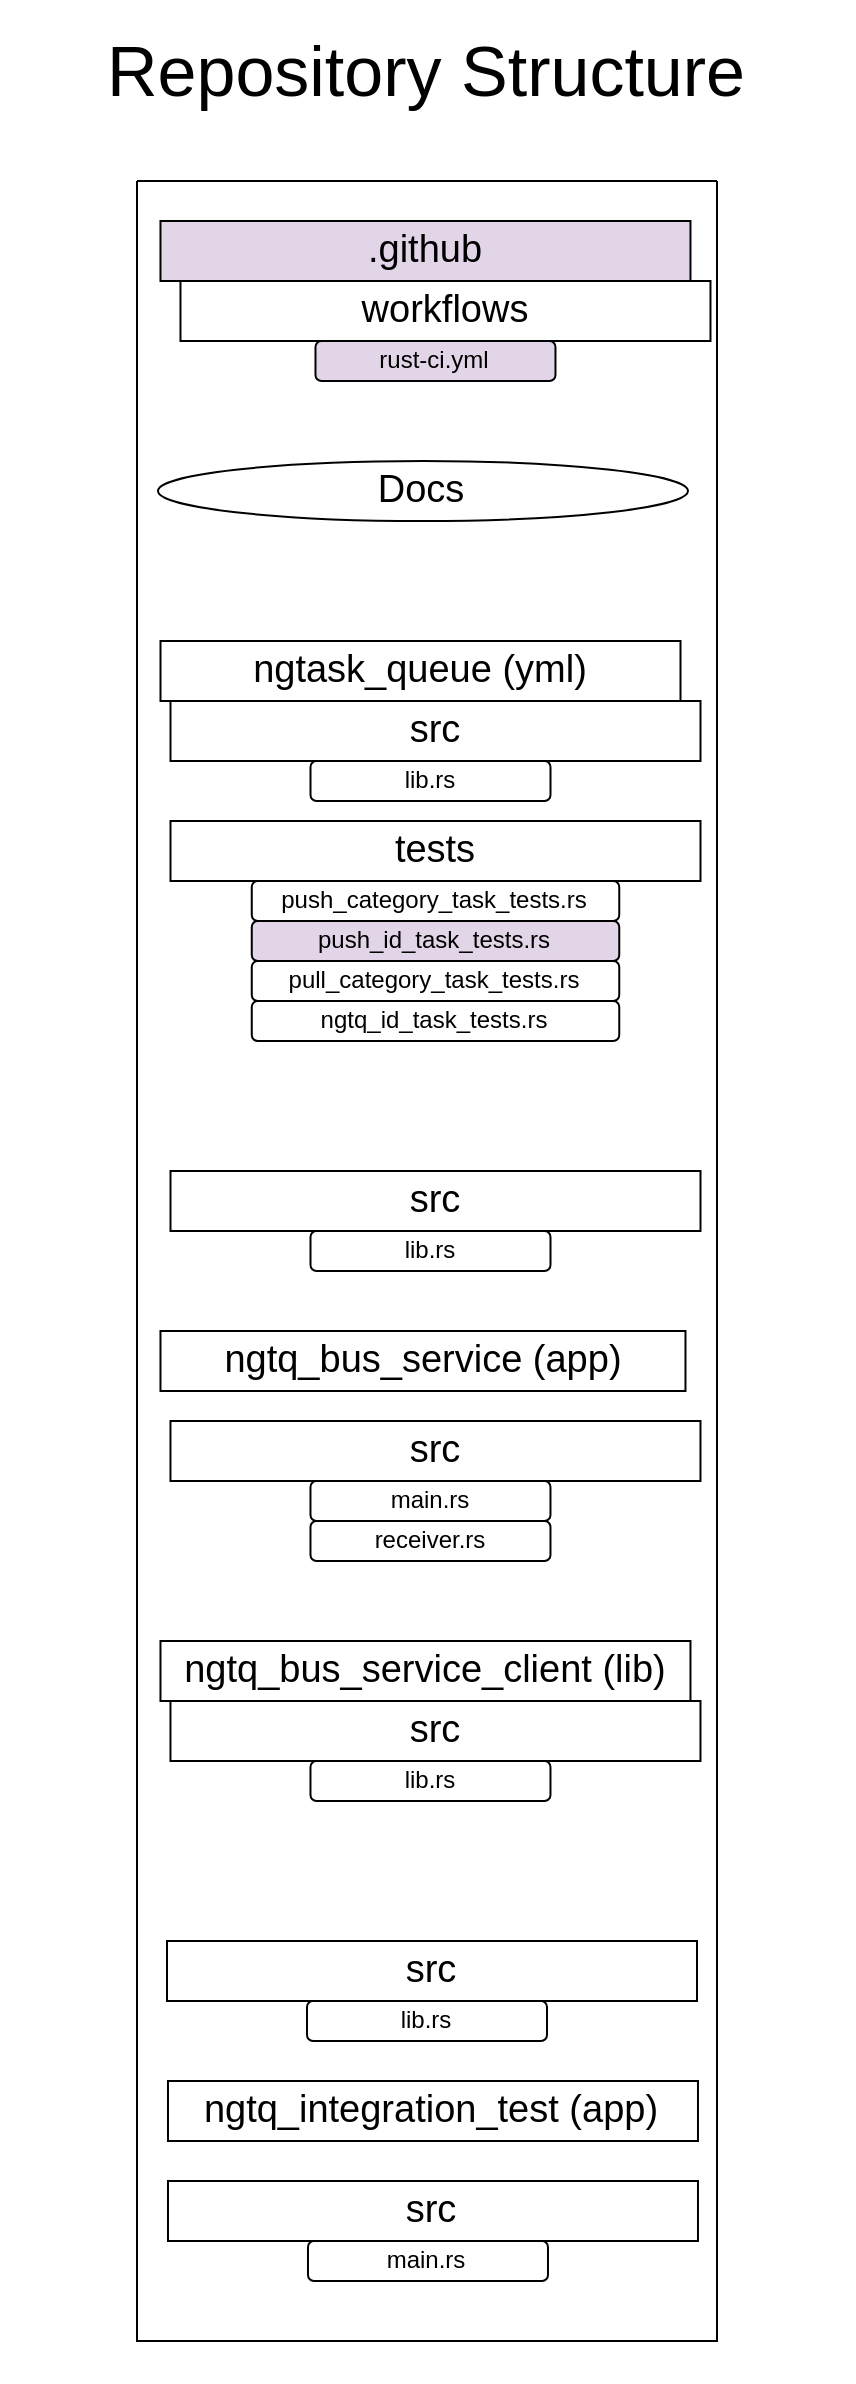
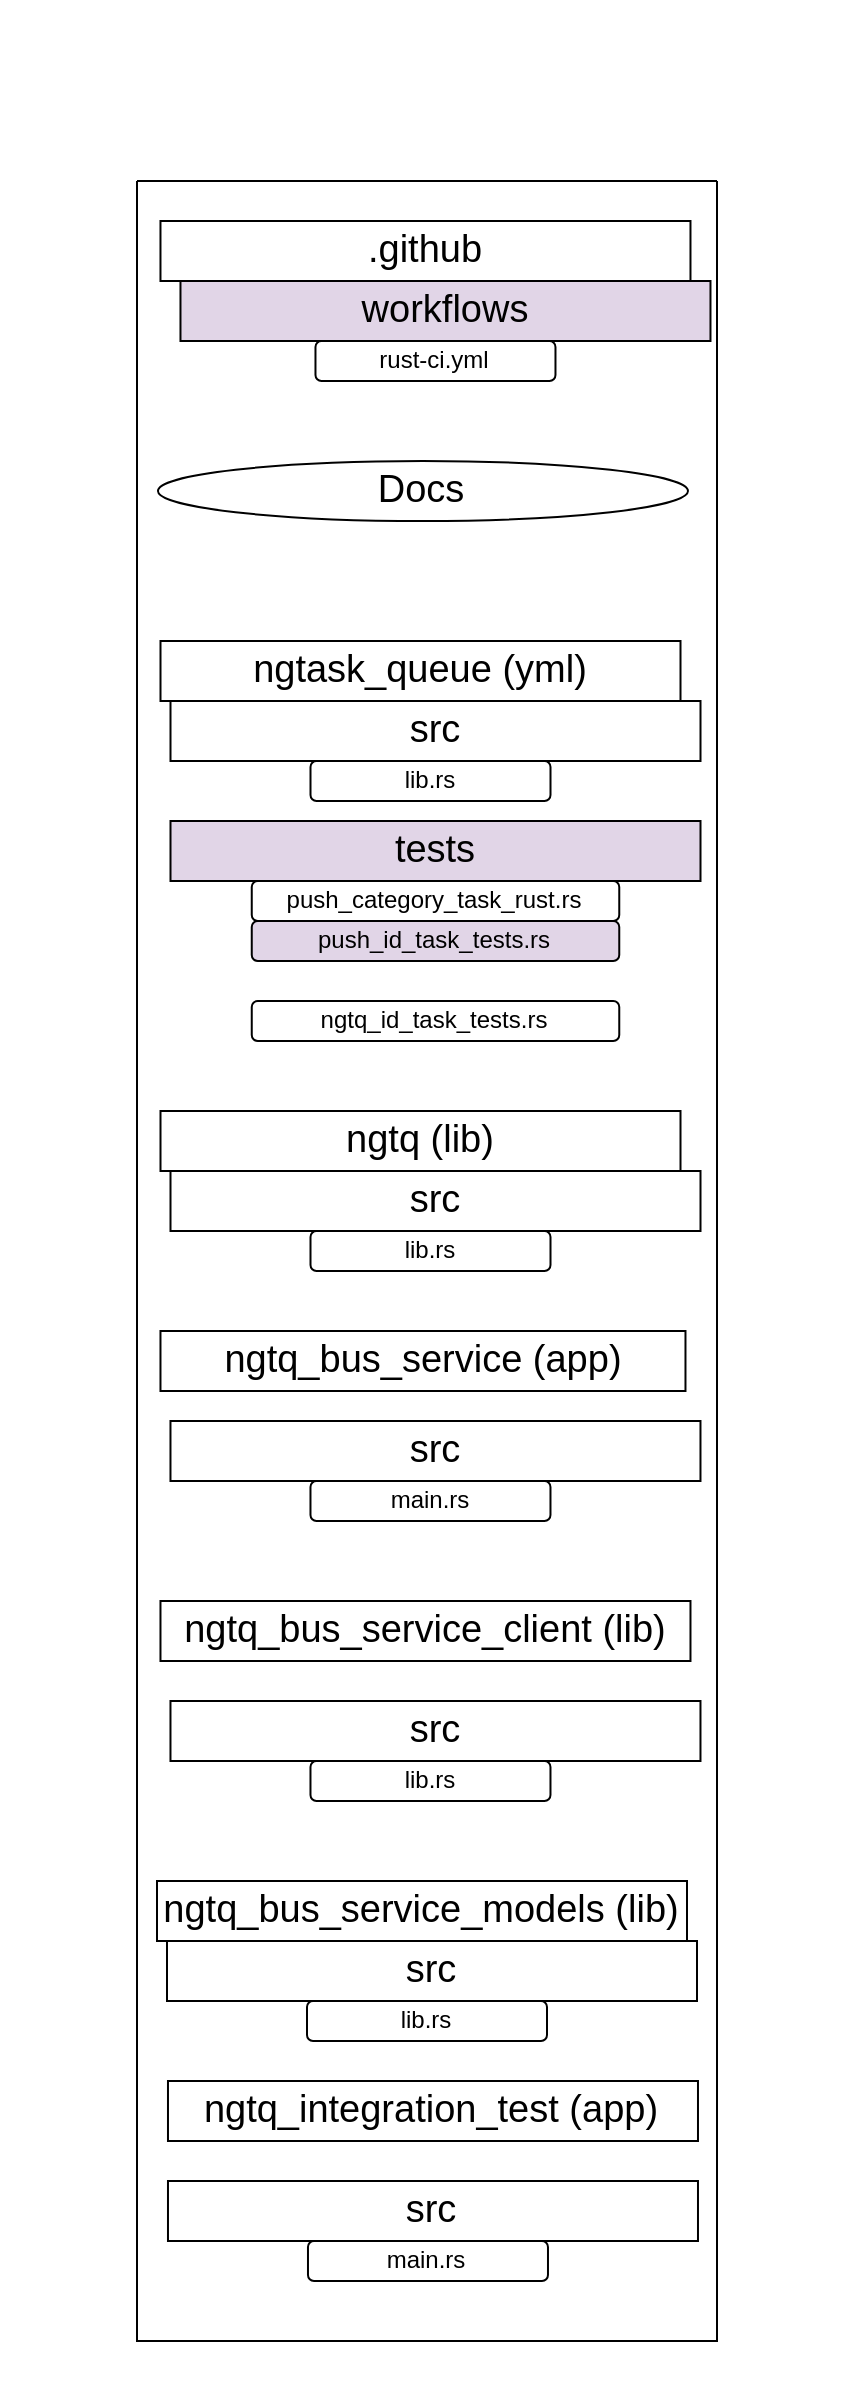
node "Repository Structure": removed
node ".github": fillcolor #e1d5e7 -> #ffffff
node "workflows": fillcolor #ffffff -> #e1d5e7
node "rust-ci.yml": fillcolor #e1d5e7 -> #ffffff
node "tests": fillcolor #ffffff -> #e1d5e7
node "push_category_task_tests.rs": label "push_category_task_tests.rs" -> "push_category_task_rust.rs"
node "pull_category_task_tests.rs": removed
node "ngtq (lib)": added
node "receiver.rs": removed
node "ngtq_bus_service_client (lib)": moved (425, 1671) -> (425, 1631)
node "ngtq_bus_service_models (lib)": added
